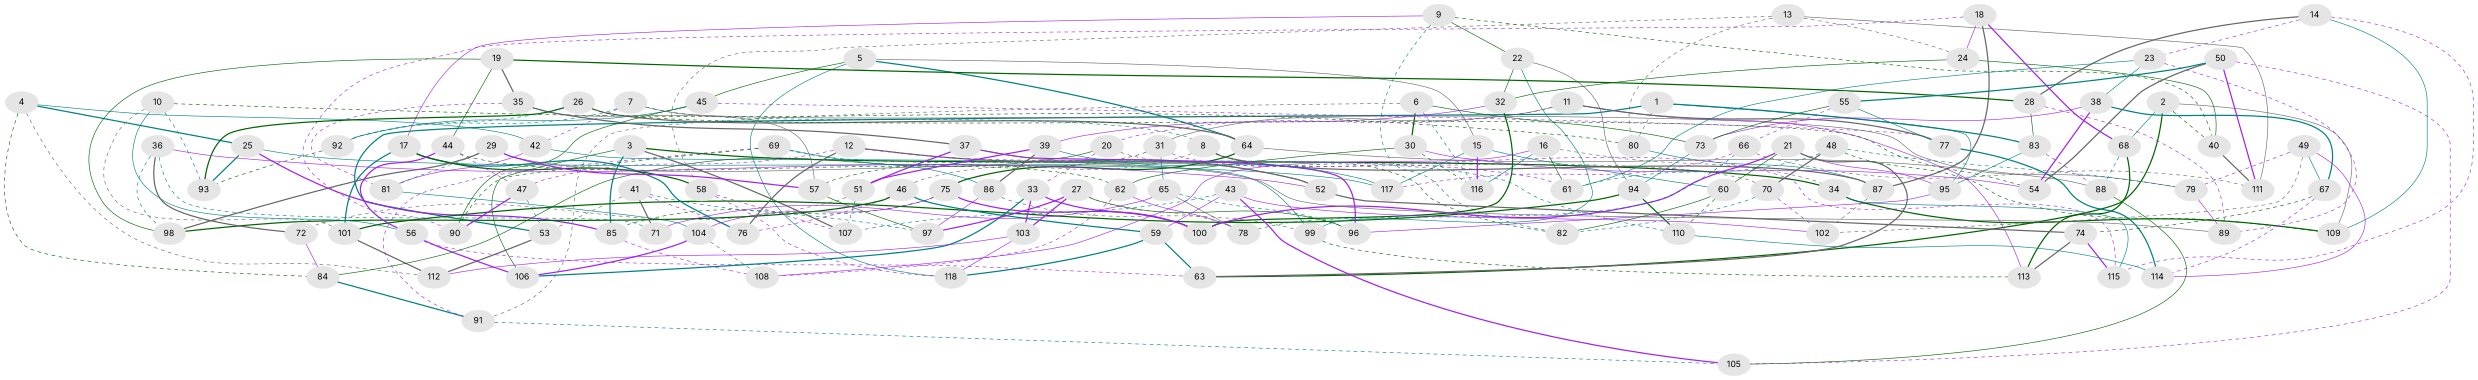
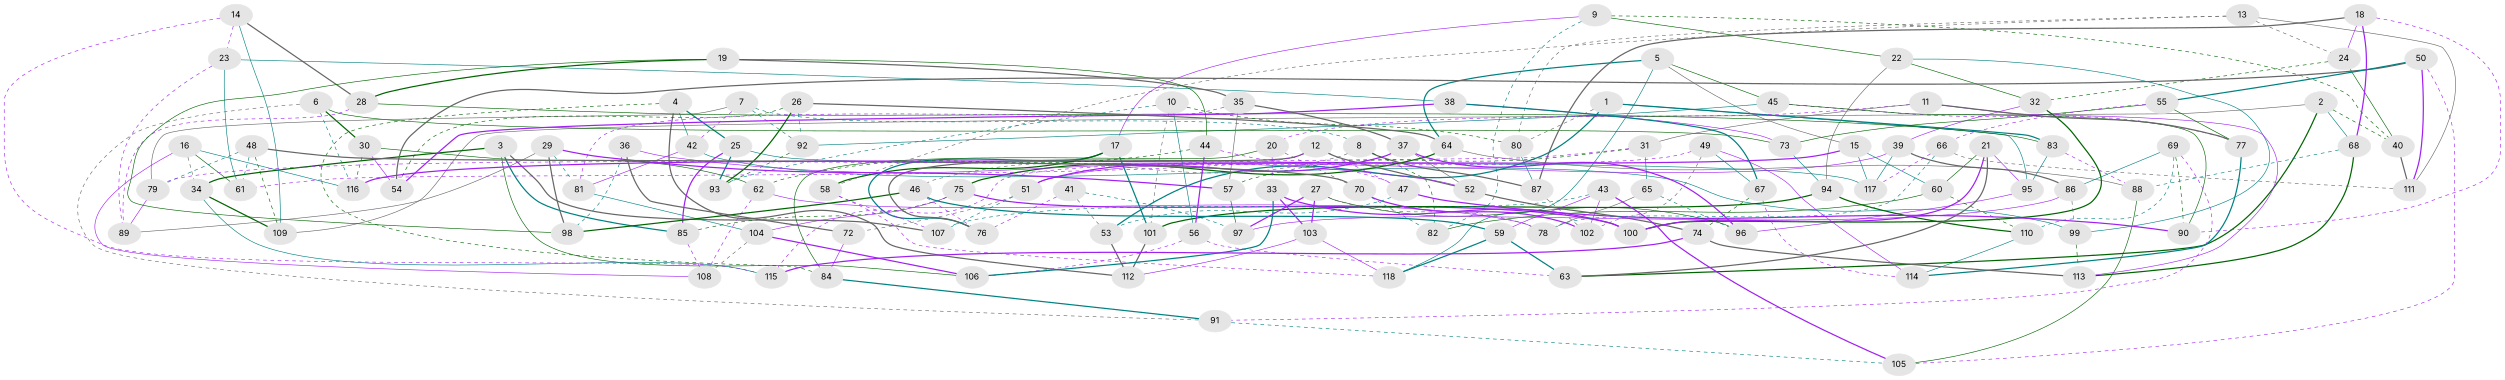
edge "24" -- "32": style solid -> dashed
edge "55" -- "77": color teal -> darkgreen
edge "39" -- "51": style bold -> solid
edge "70" -- "102": style dashed -> bold
node "71": removed
edge "56" -- "106": style bold -> dashed
edge "4" -- "112": style dashed -> bold
